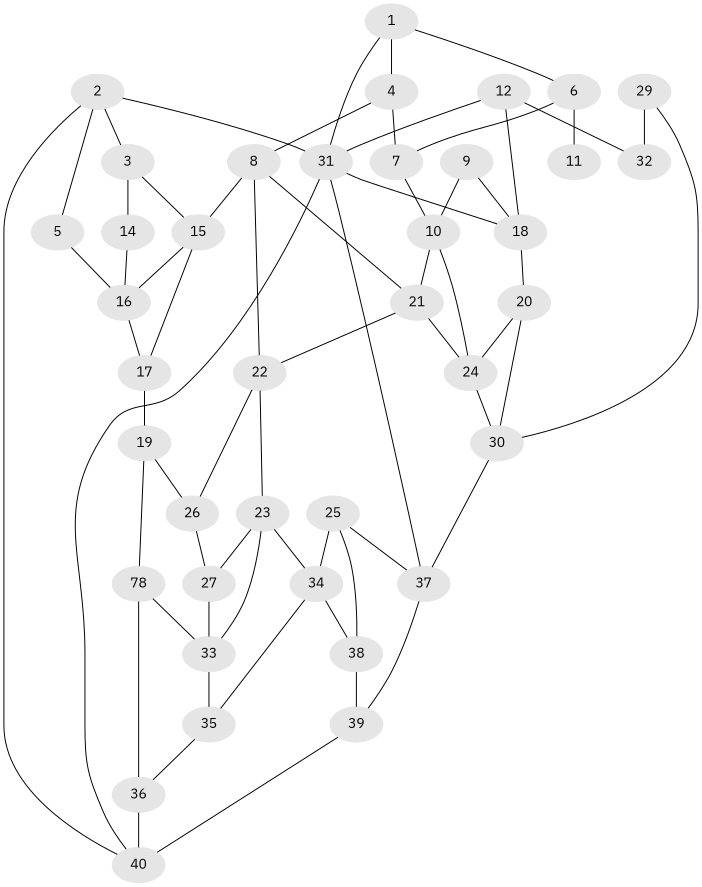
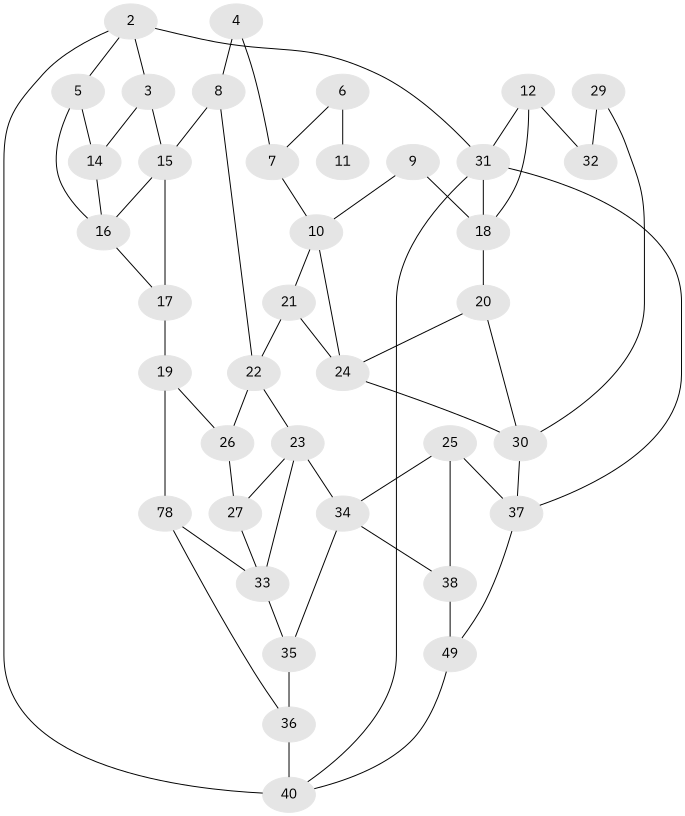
node "1": removed
edge "5" -- "14": added
edge "8" -- "21": removed
node "39": label "39" -> "49"
